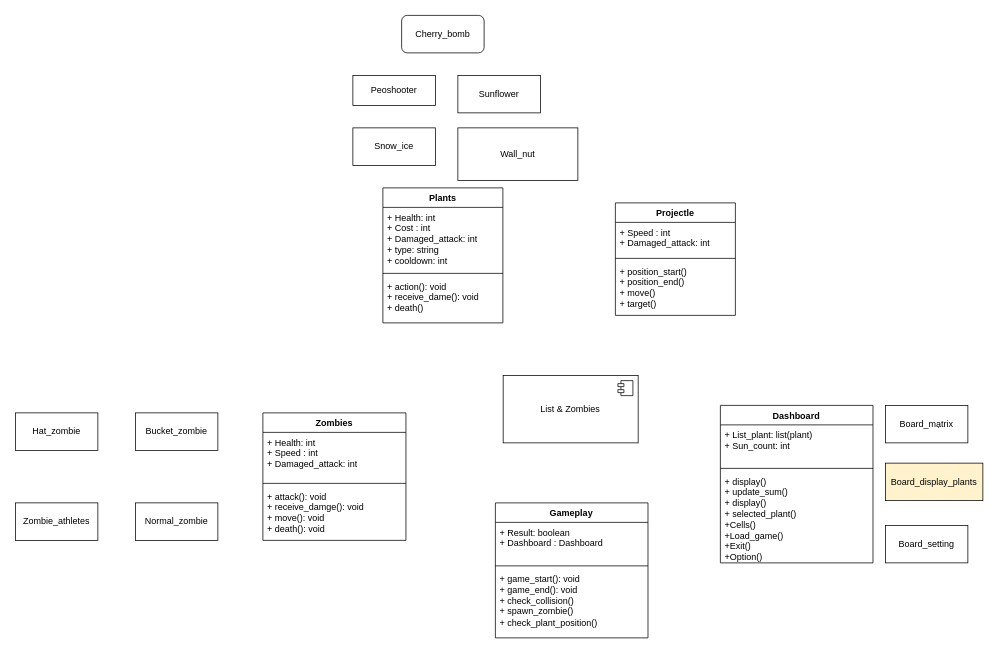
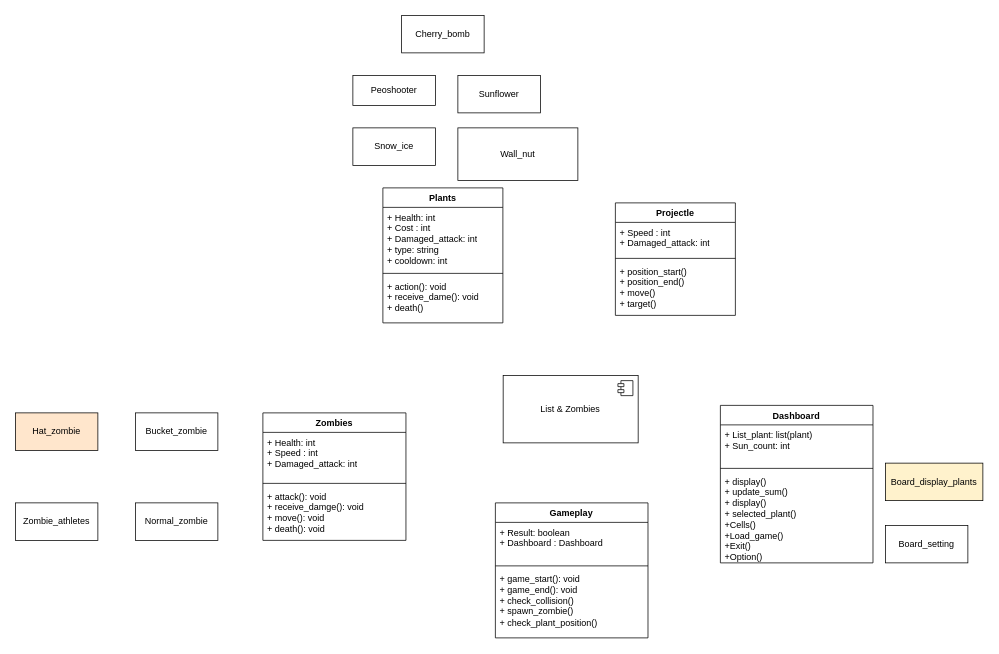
node "Cherry_bomb": shape rounded rectangle -> rectangle
node "Board_mạtrix": removed
node "Hat_zombie": fillcolor #ffffff -> #ffe6cc
